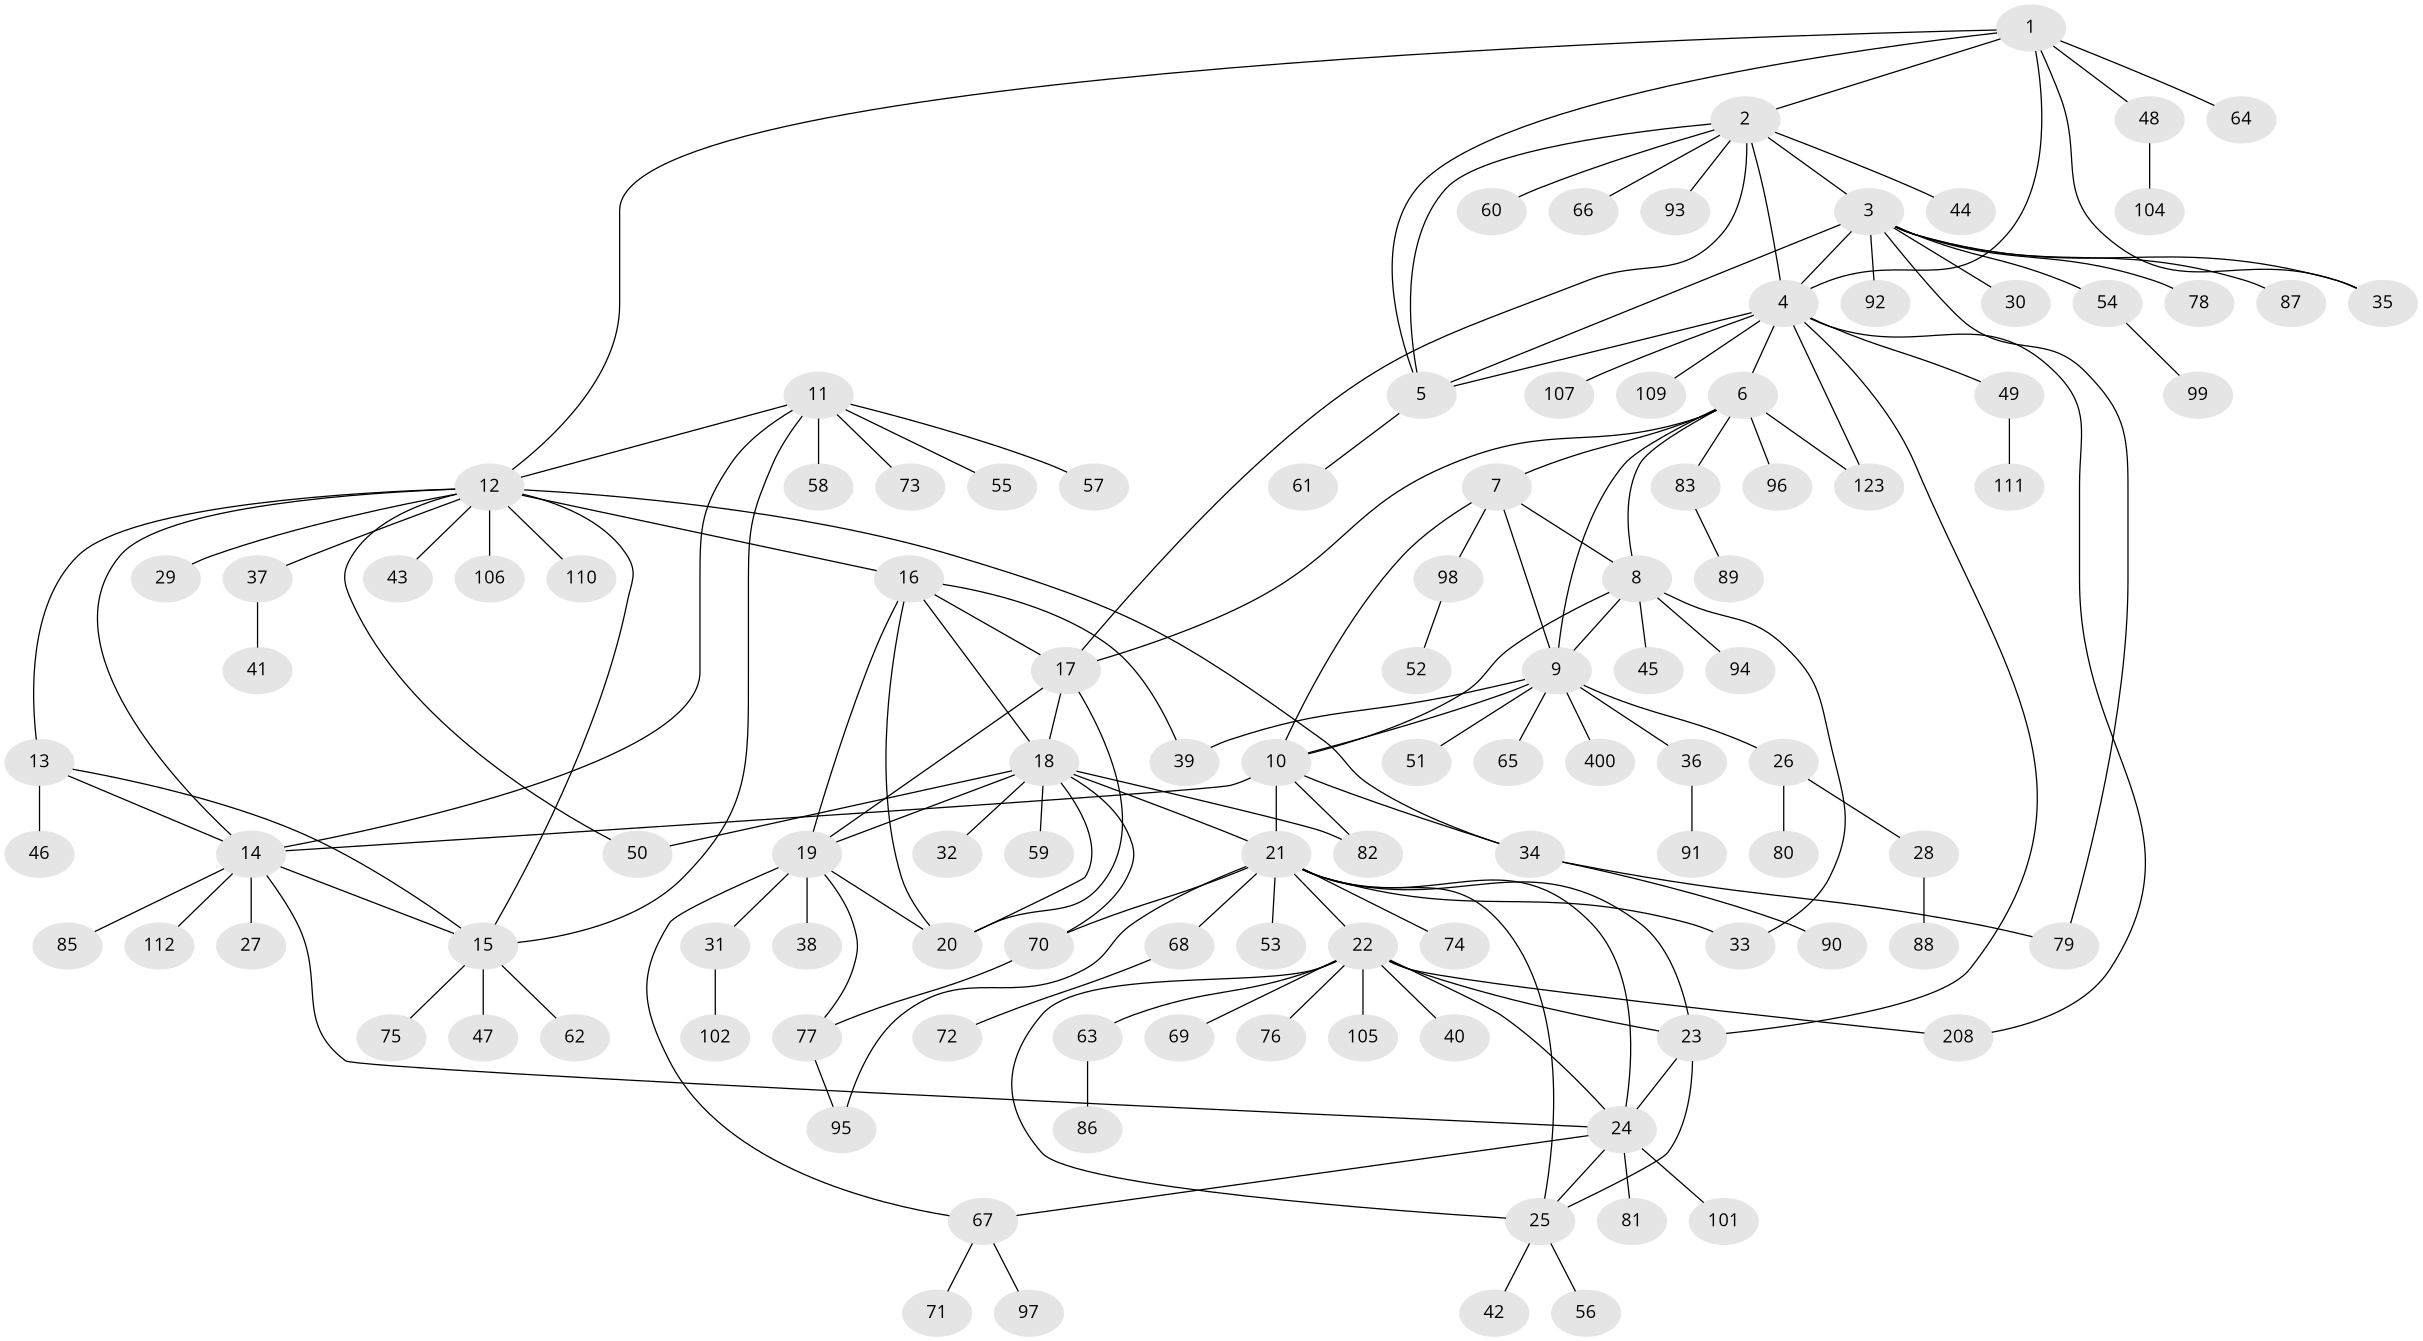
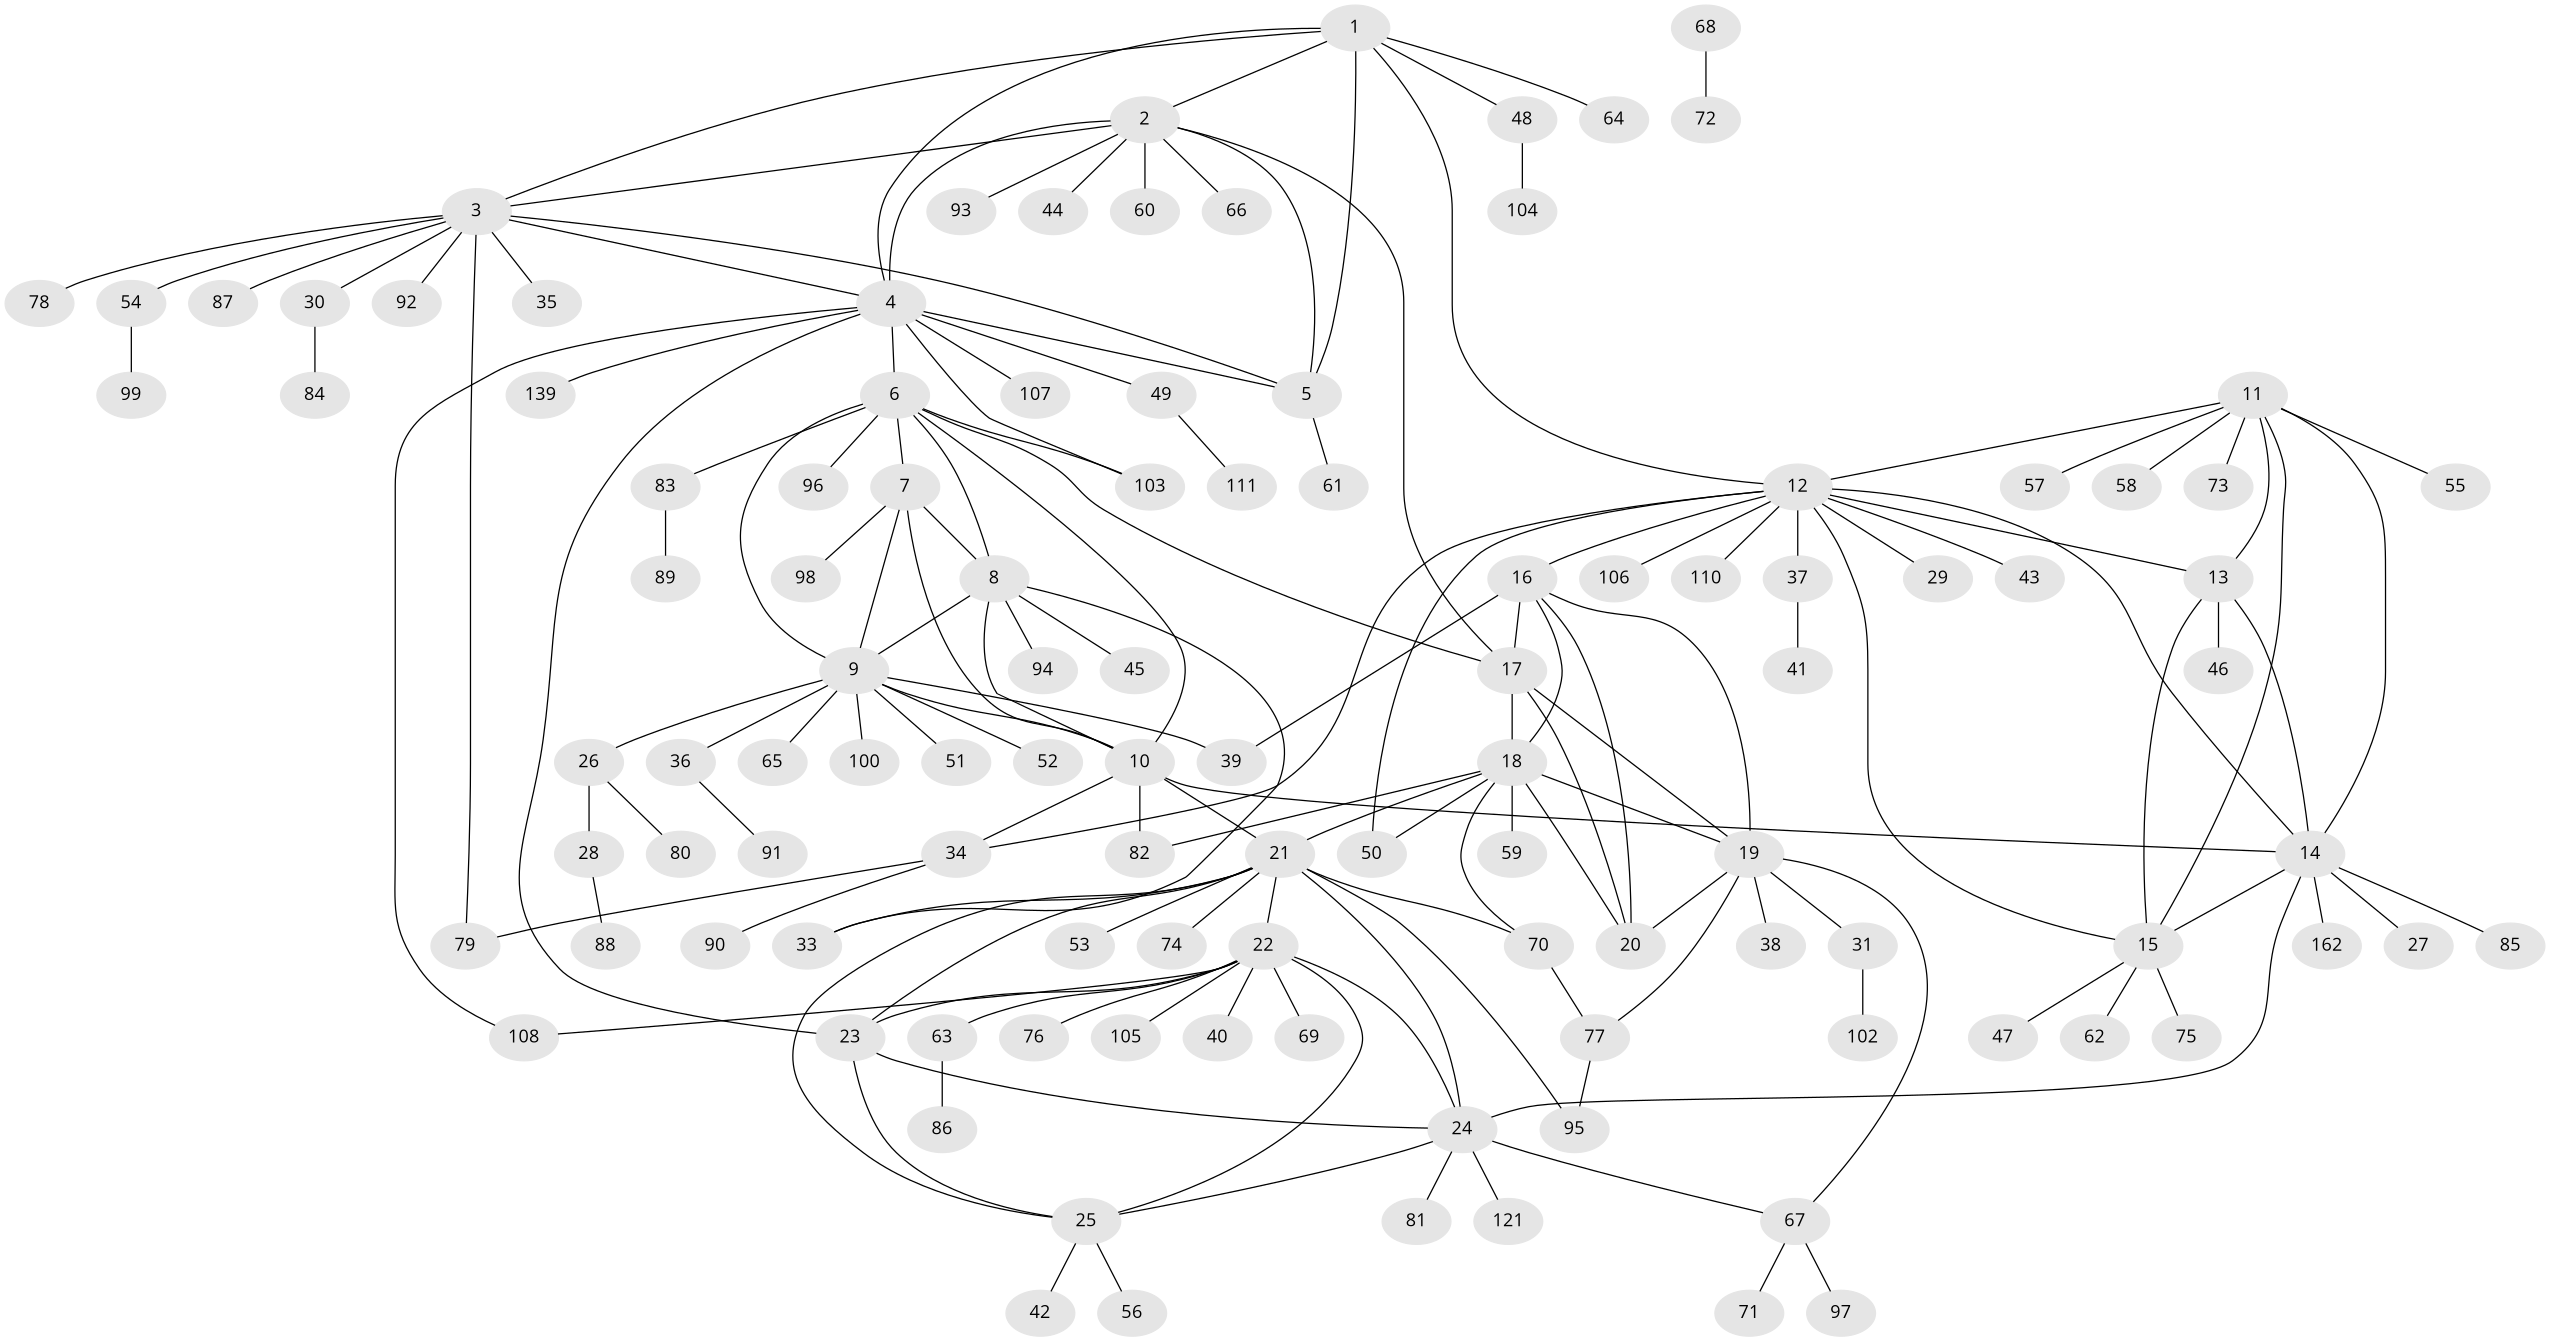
edge "1" -- "35": now "1" -- "3"
node "84": added
node "109": label "109" -> "139"
node "123": label "123" -> "103"
edge "11" -- "13": added
edge "6" -- "10": added
edge "98" -- "52": now "9" -- "52"
node "400": label "400" -> "100"
node "32": removed
edge "21" -- "68": removed
node "112": label "112" -> "162"
node "208": label "208" -> "108"
node "101": label "101" -> "121"
